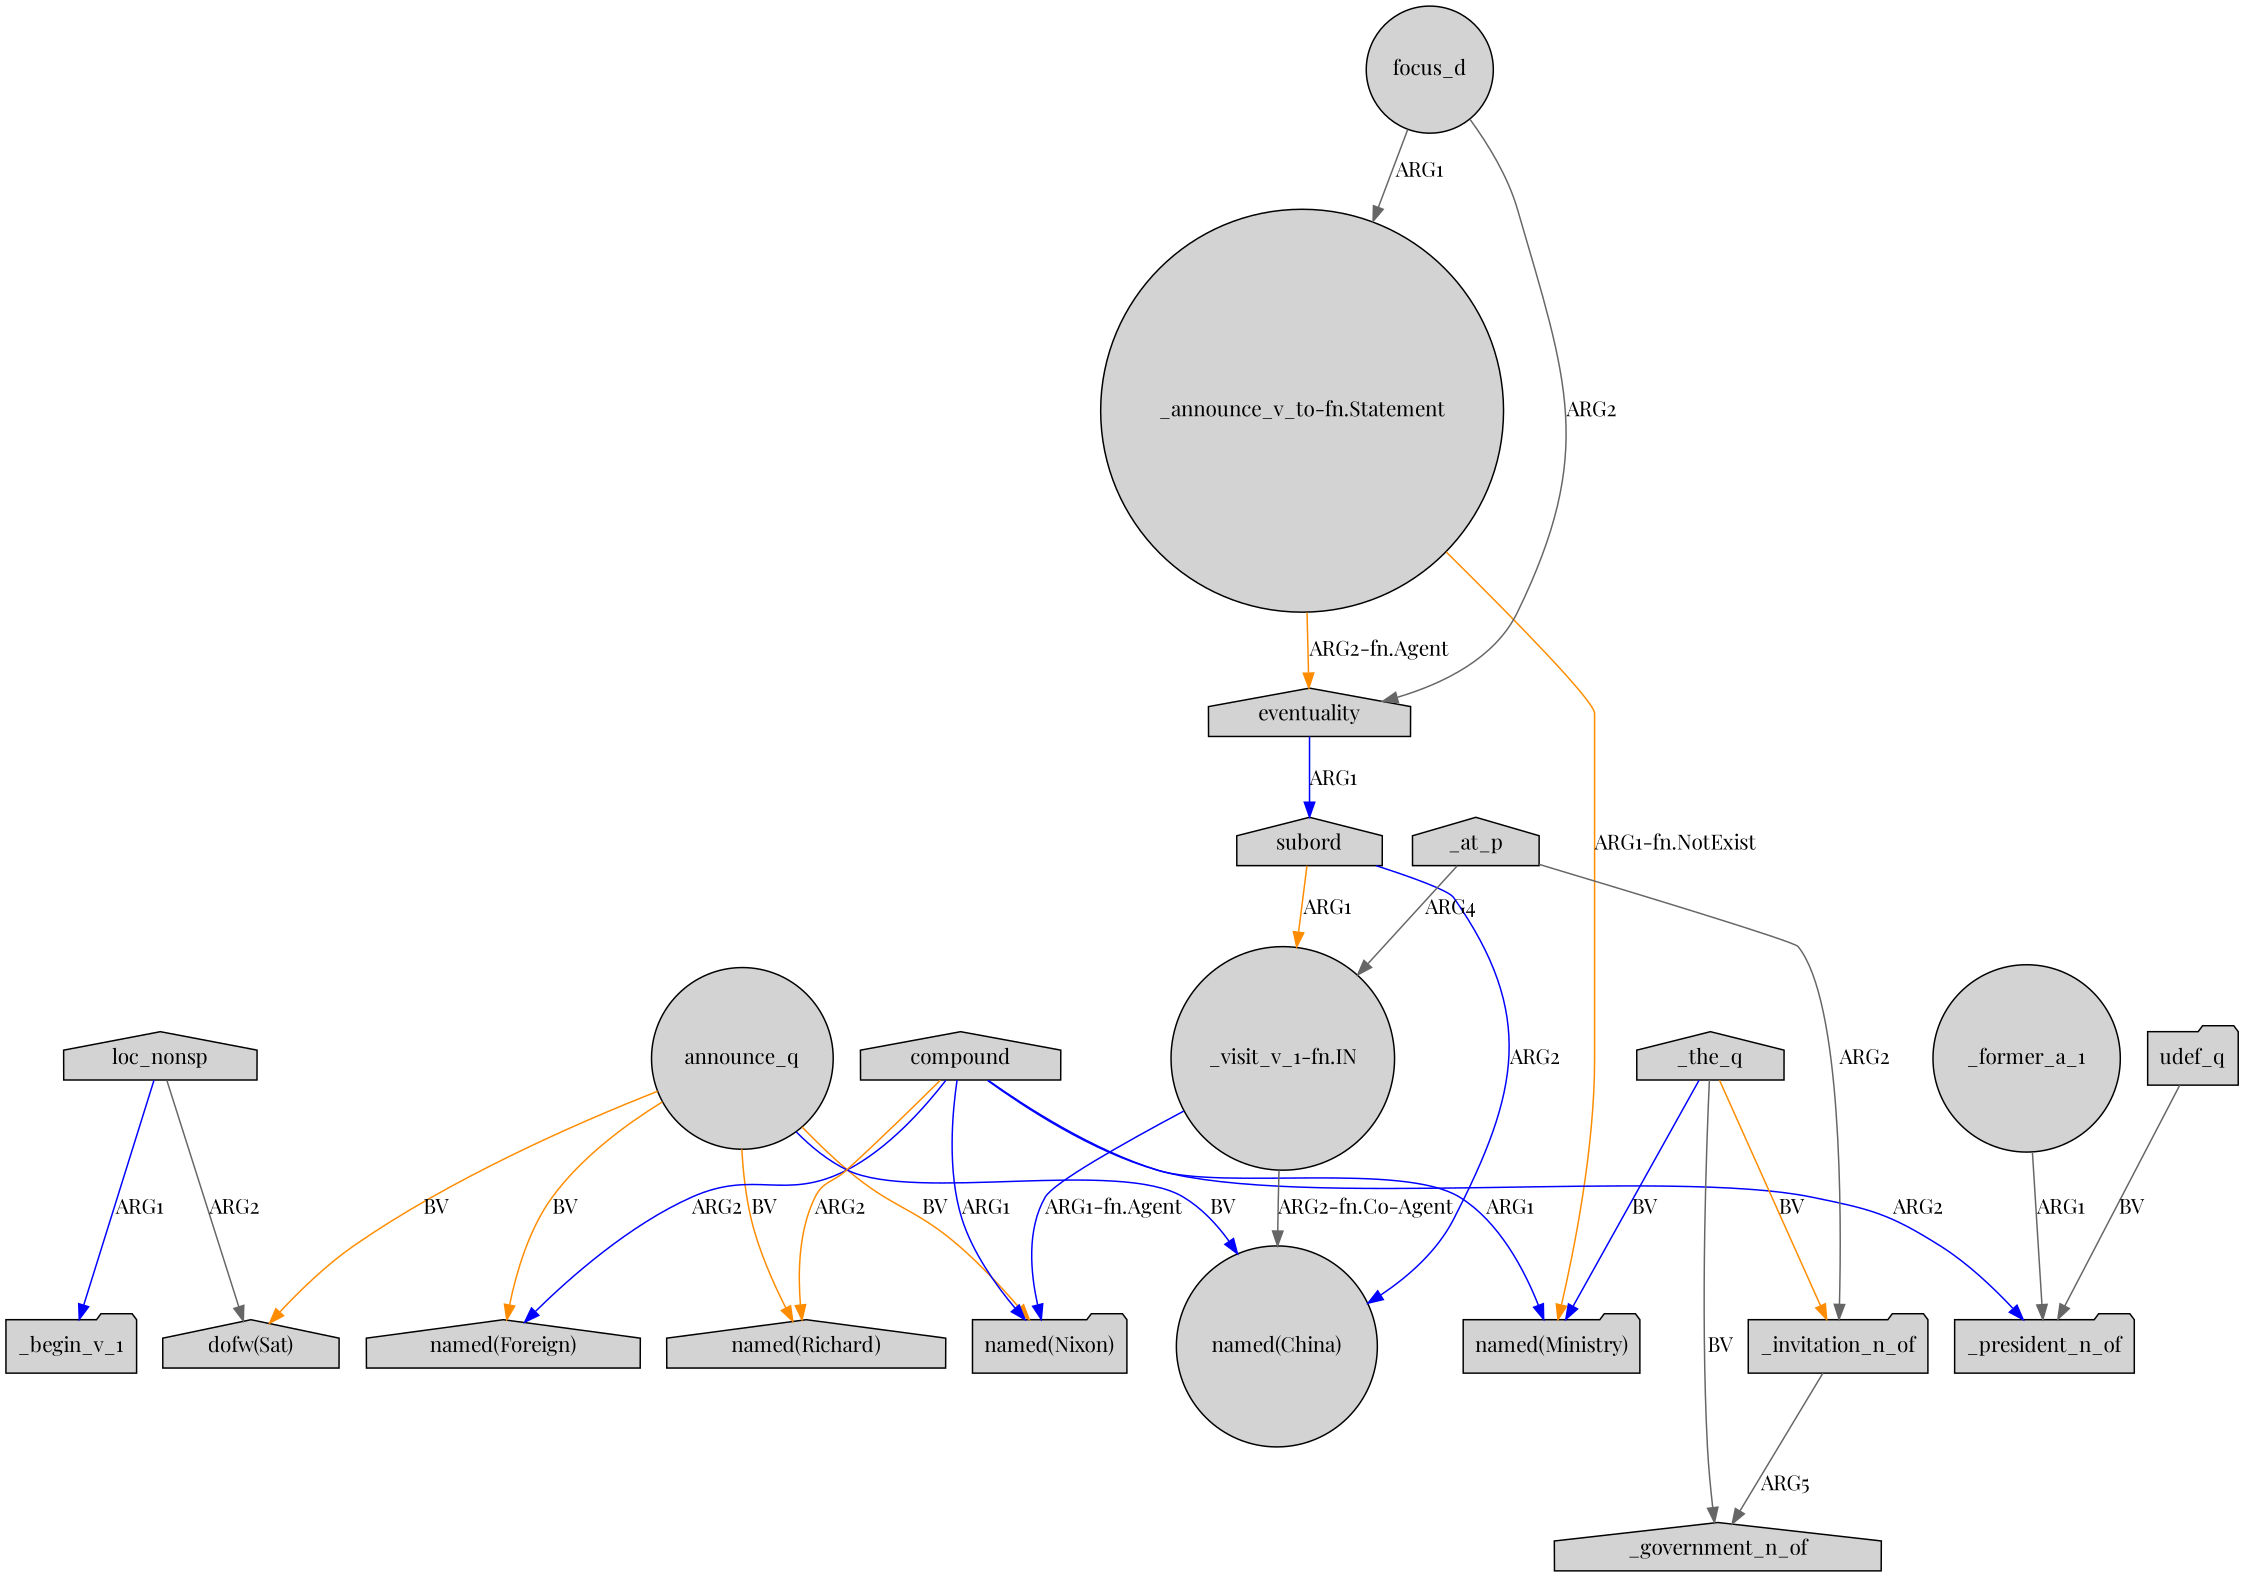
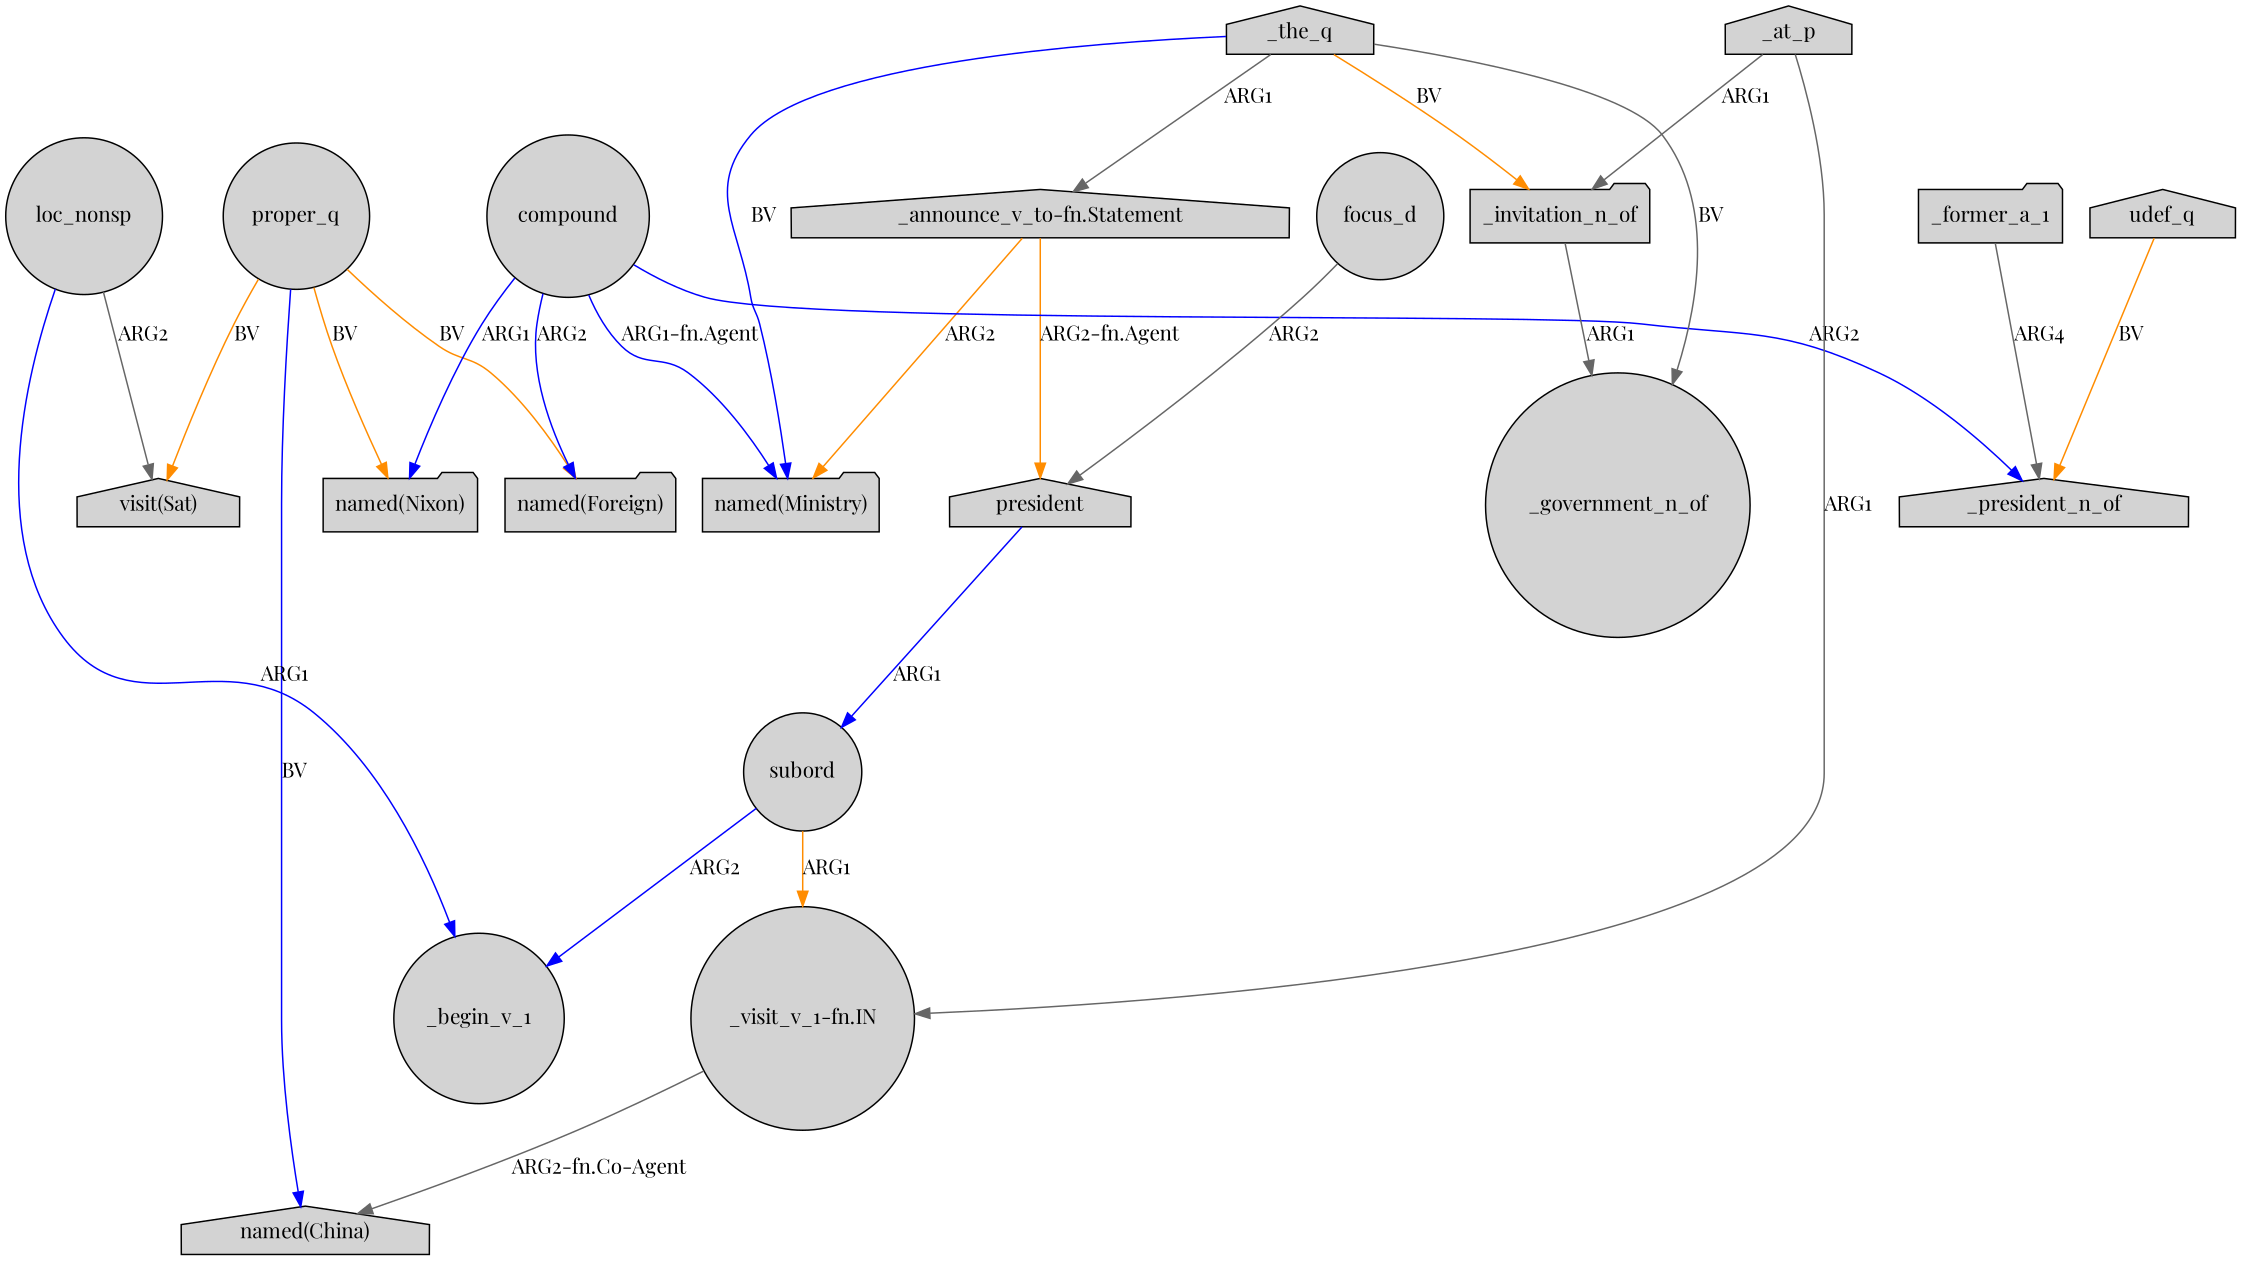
edge "focus_d" -> "_announce_v_to-fn.Statement": now "_the_q" -> "_announce_v_to-fn.Statement"
node "_announce_v_to-fn.Statement": shape circle -> house
node "eventuality": label "eventuality" -> "president"
node "subord": shape house -> circle
edge "_announce_v_to-fn.Statement" -> "named(Ministry)": label "ARG1-fn.NotExist" -> "ARG2"
edge "_at_p" -> "_visit_v_1-fn.IN": label "ARG4" -> "ARG1"
node "loc_nonsp": shape house -> circle
node "announce_q": label "announce_q" -> "proper_q"
node "compound": shape house -> circle
edge "_at_p" -> "_invitation_n_of": label "ARG2" -> "ARG1"
node "_former_a_1": shape circle -> folder
node "udef_q": shape folder -> house
edge "subord" -> "named(China)": now "subord" -> "_begin_v_1"
edge "_visit_v_1-fn.IN" -> "named(Nixon)": removed, label "ARG1-fn.Agent"
edge "udef_q" -> "_president_n_of": color gray40 -> darkorange
edge "compound" -> "named(Ministry)": label "ARG1" -> "ARG1-fn.Agent"
edge "_former_a_1" -> "_president_n_of": label "ARG1" -> "ARG4"
node "_begin_v_1": shape folder -> circle
node "dofw(Sat)": label "dofw(Sat)" -> "visit(Sat)"
node "named(Foreign)": shape house -> folder
node "named(Richard)": removed
node "named(China)": shape circle -> house
node "_president_n_of": shape folder -> house
edge "_invitation_n_of" -> "_government_n_of": label "ARG5" -> "ARG1"
node "_government_n_of": shape house -> circle
